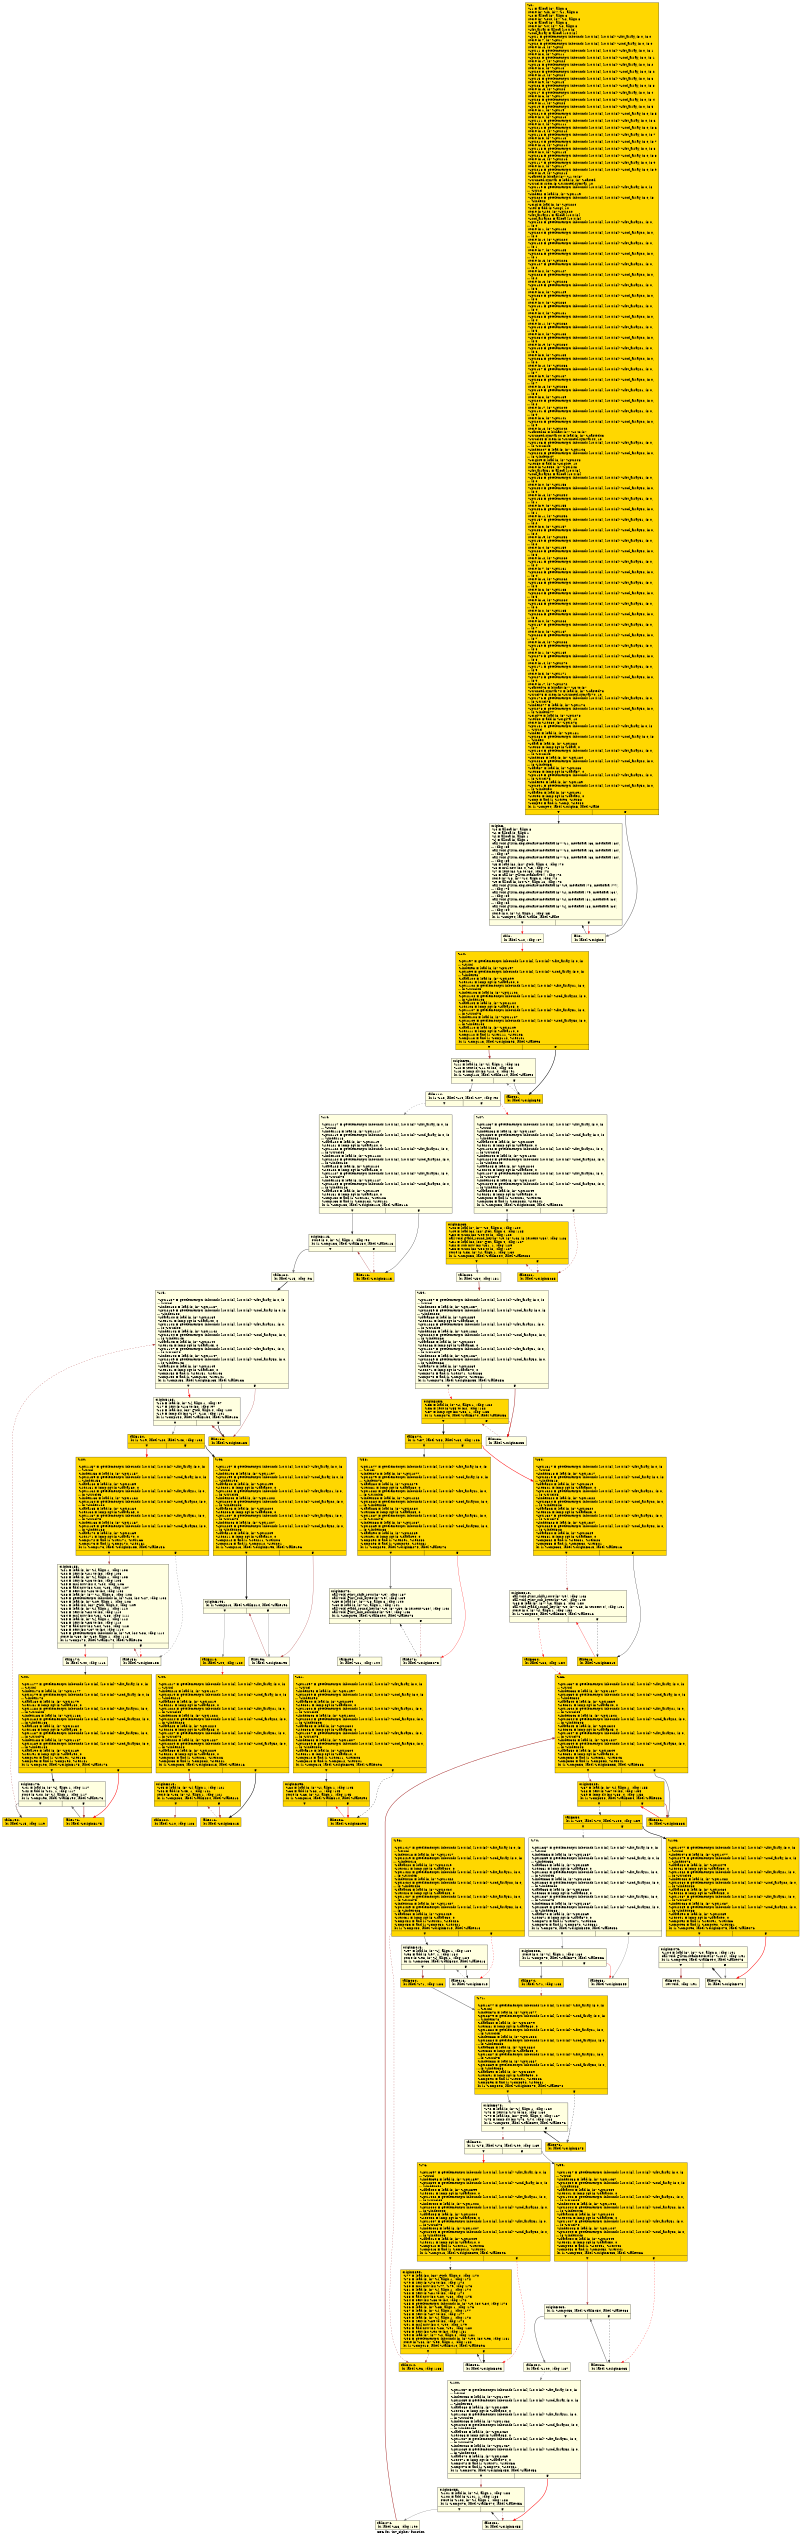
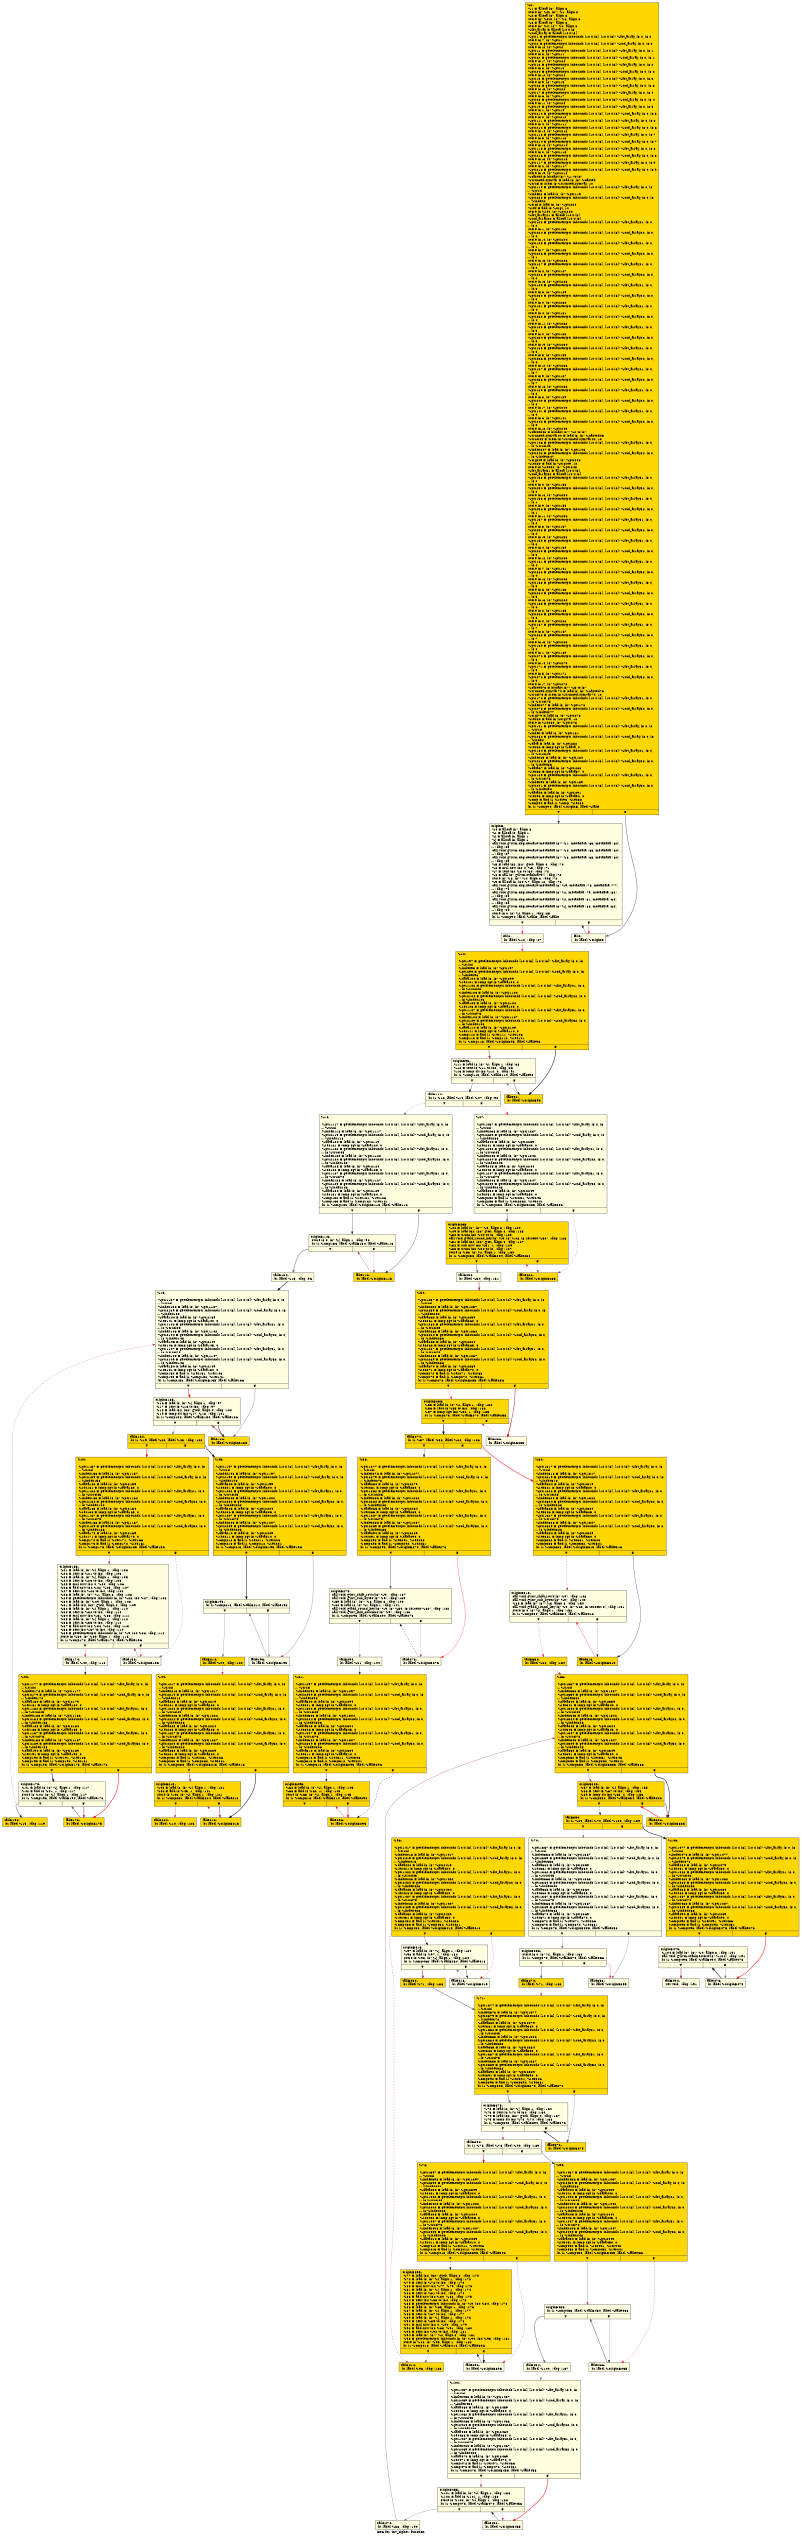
node "%54:": fillcolor lightyellow -> gold
edge "%66:" -> "fake336:": color gray40 -> black
edge "tailB474:" -> "%66:": style bold -> solid
